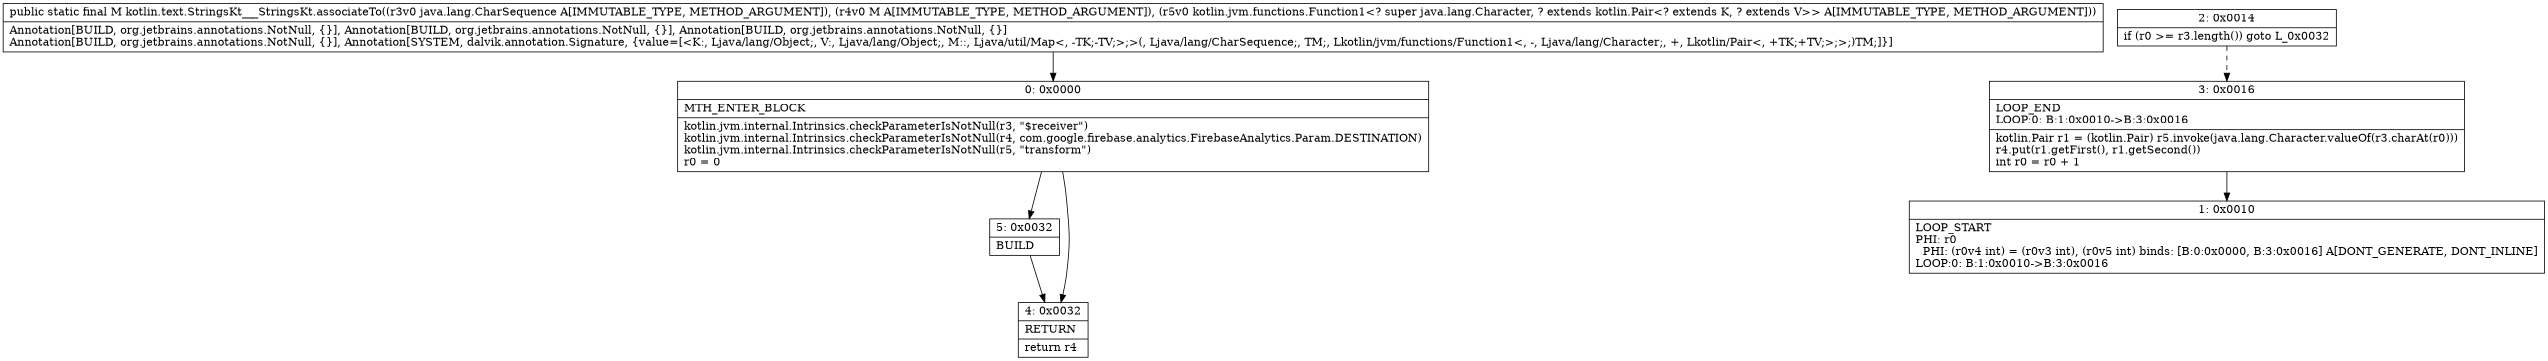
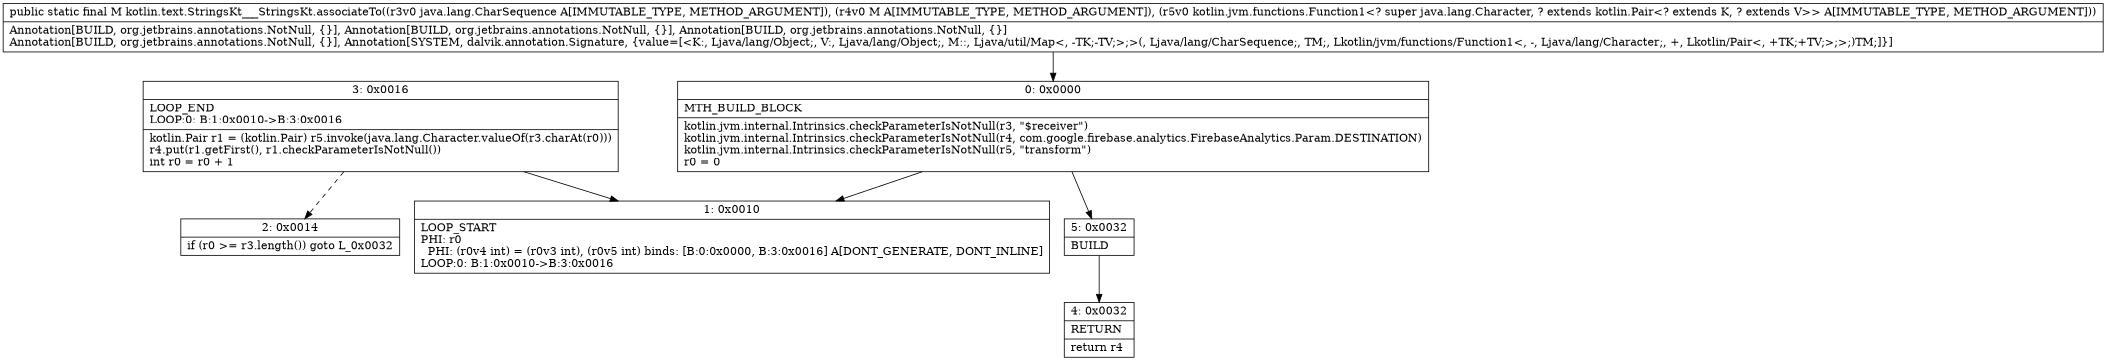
edge "2: 0x0014" -> "3: 0x0016": reversed
node "0: 0x0000": text "MTH_ENTER_BLOCK" -> "MTH_BUILD_BLOCK"
node "3: 0x0016": text "r4.put(r1.getFirst(), r1.getSecond())" -> "r4.put(r1.getFirst(), r1.checkParameterIsNotNull())"
edge "0: 0x0000" -> "4: 0x0032": now "0: 0x0000" -> "1: 0x0010"
